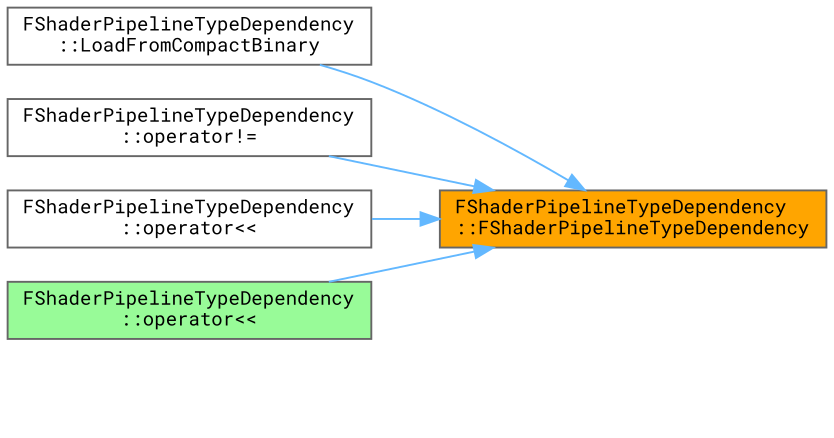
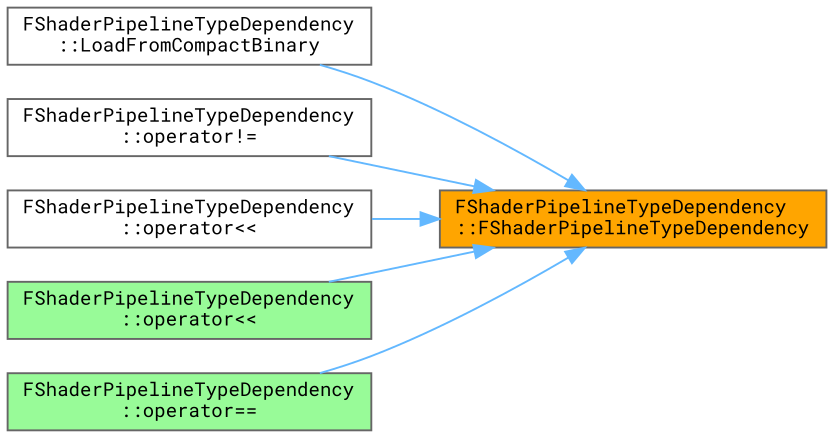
node "FShaderPipelineTypeDependency ::operator==": added
